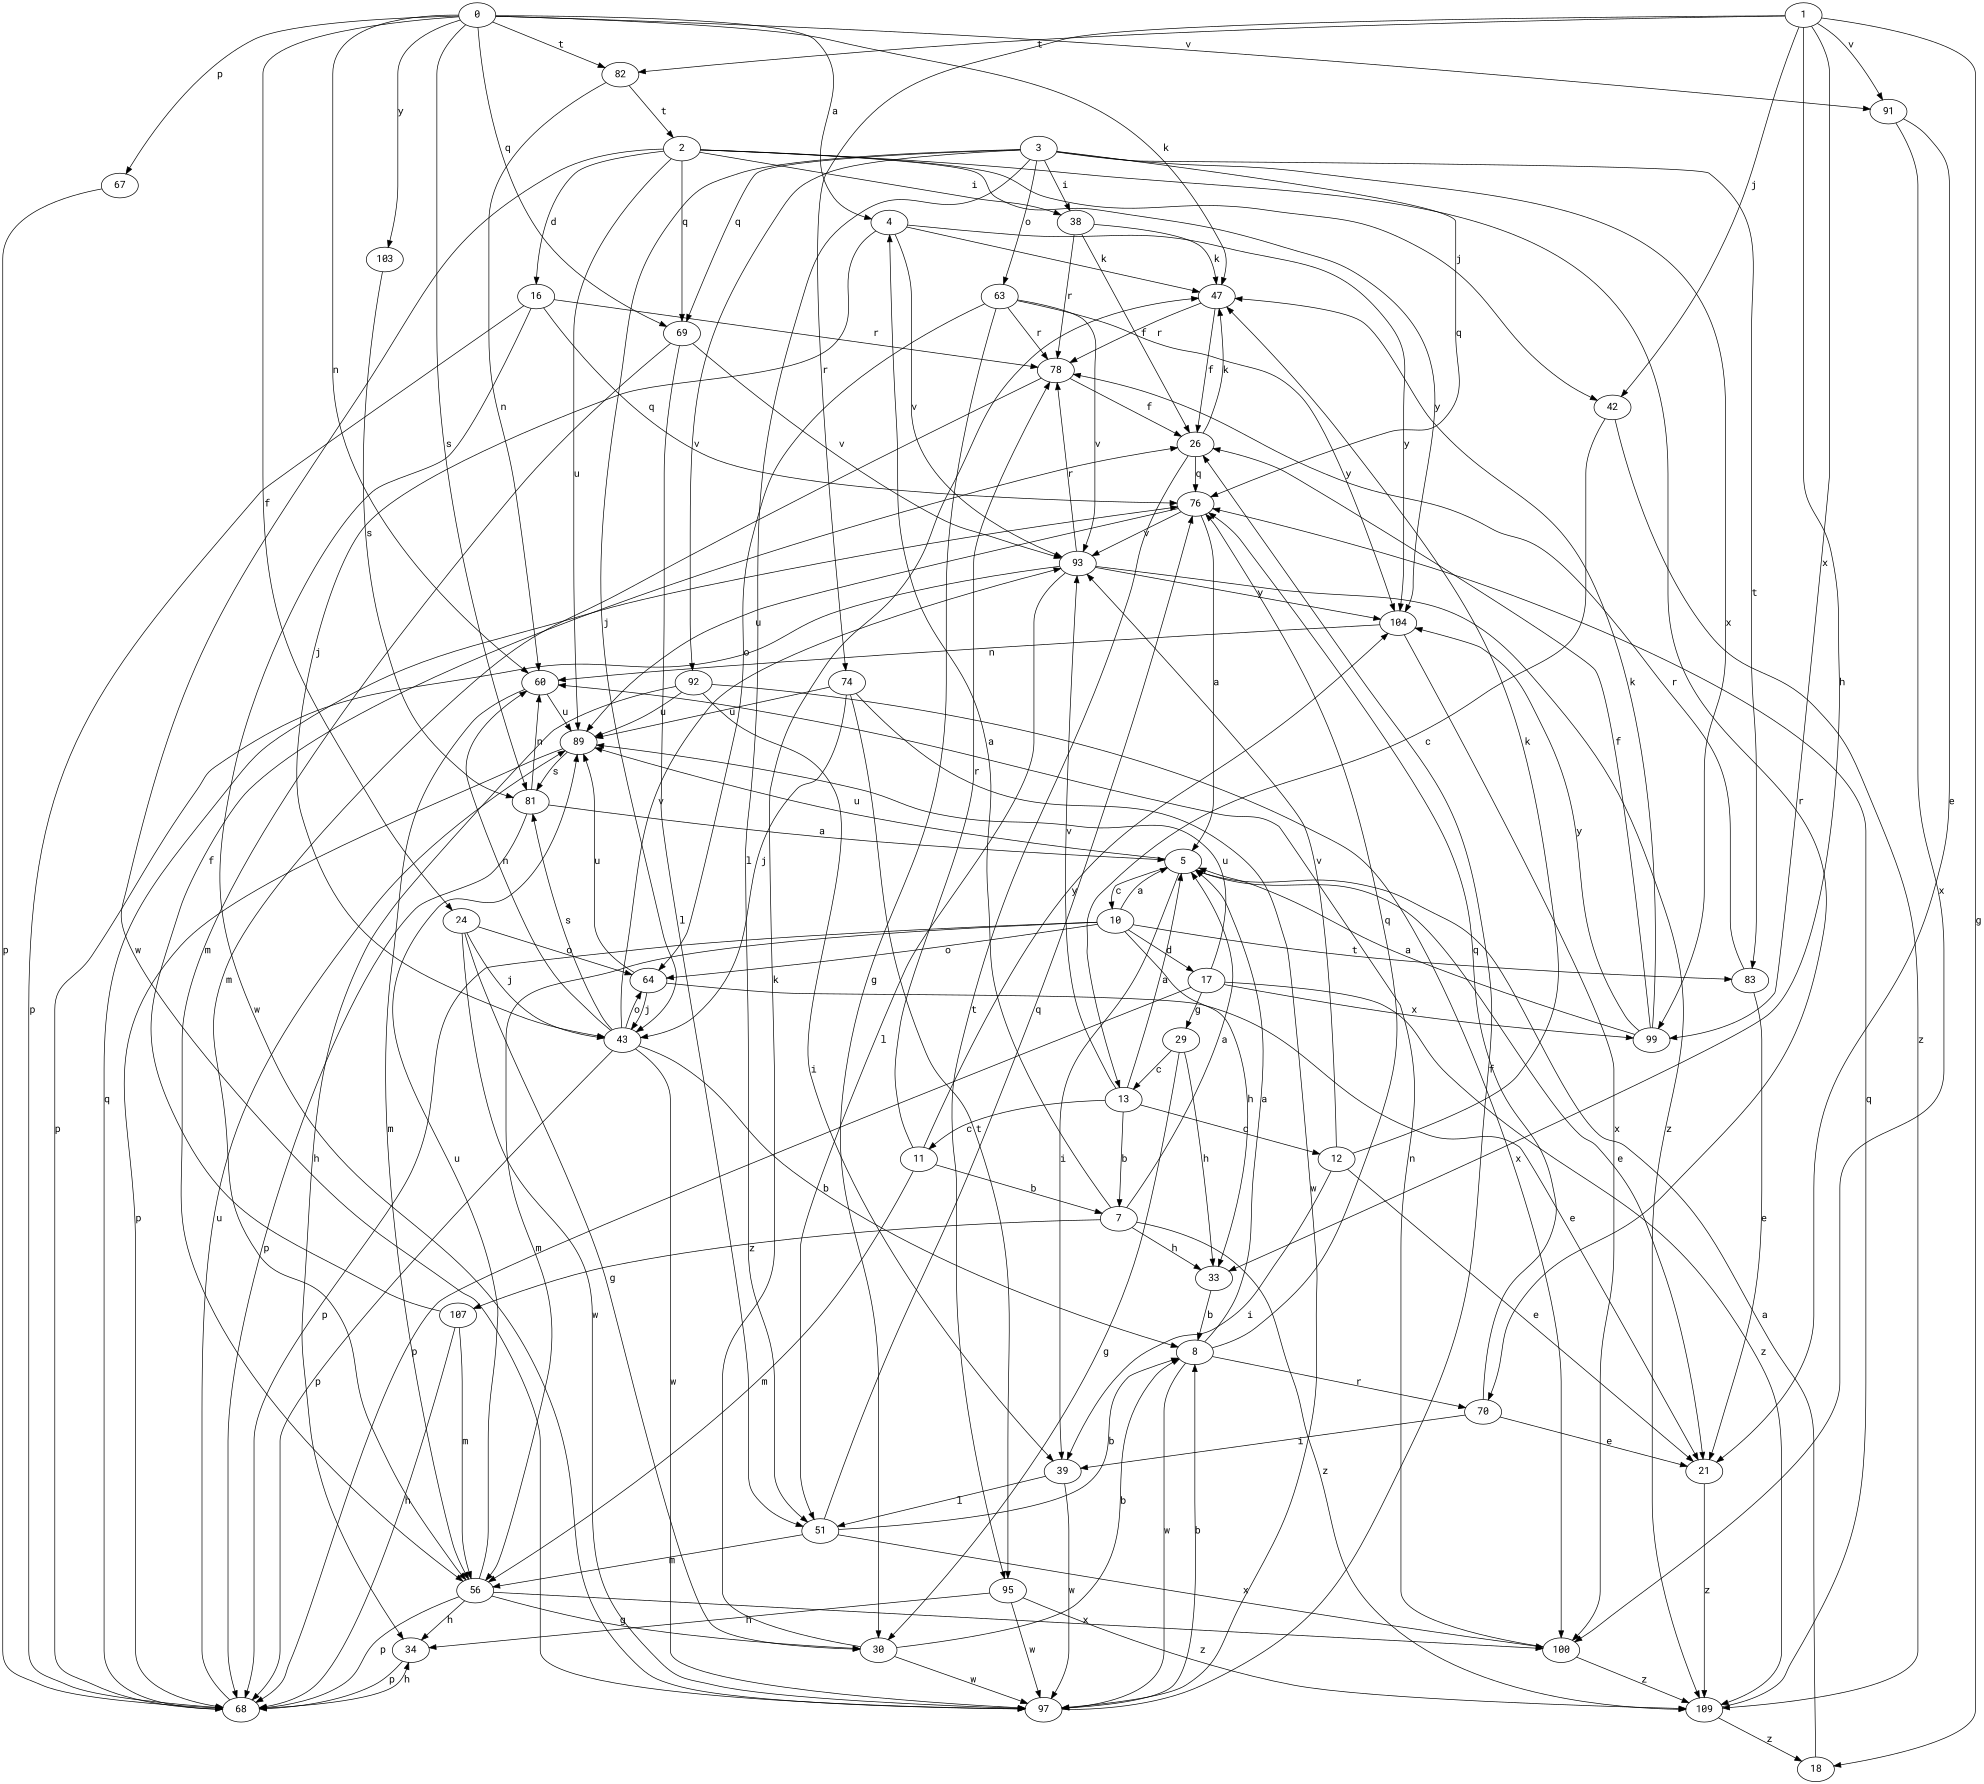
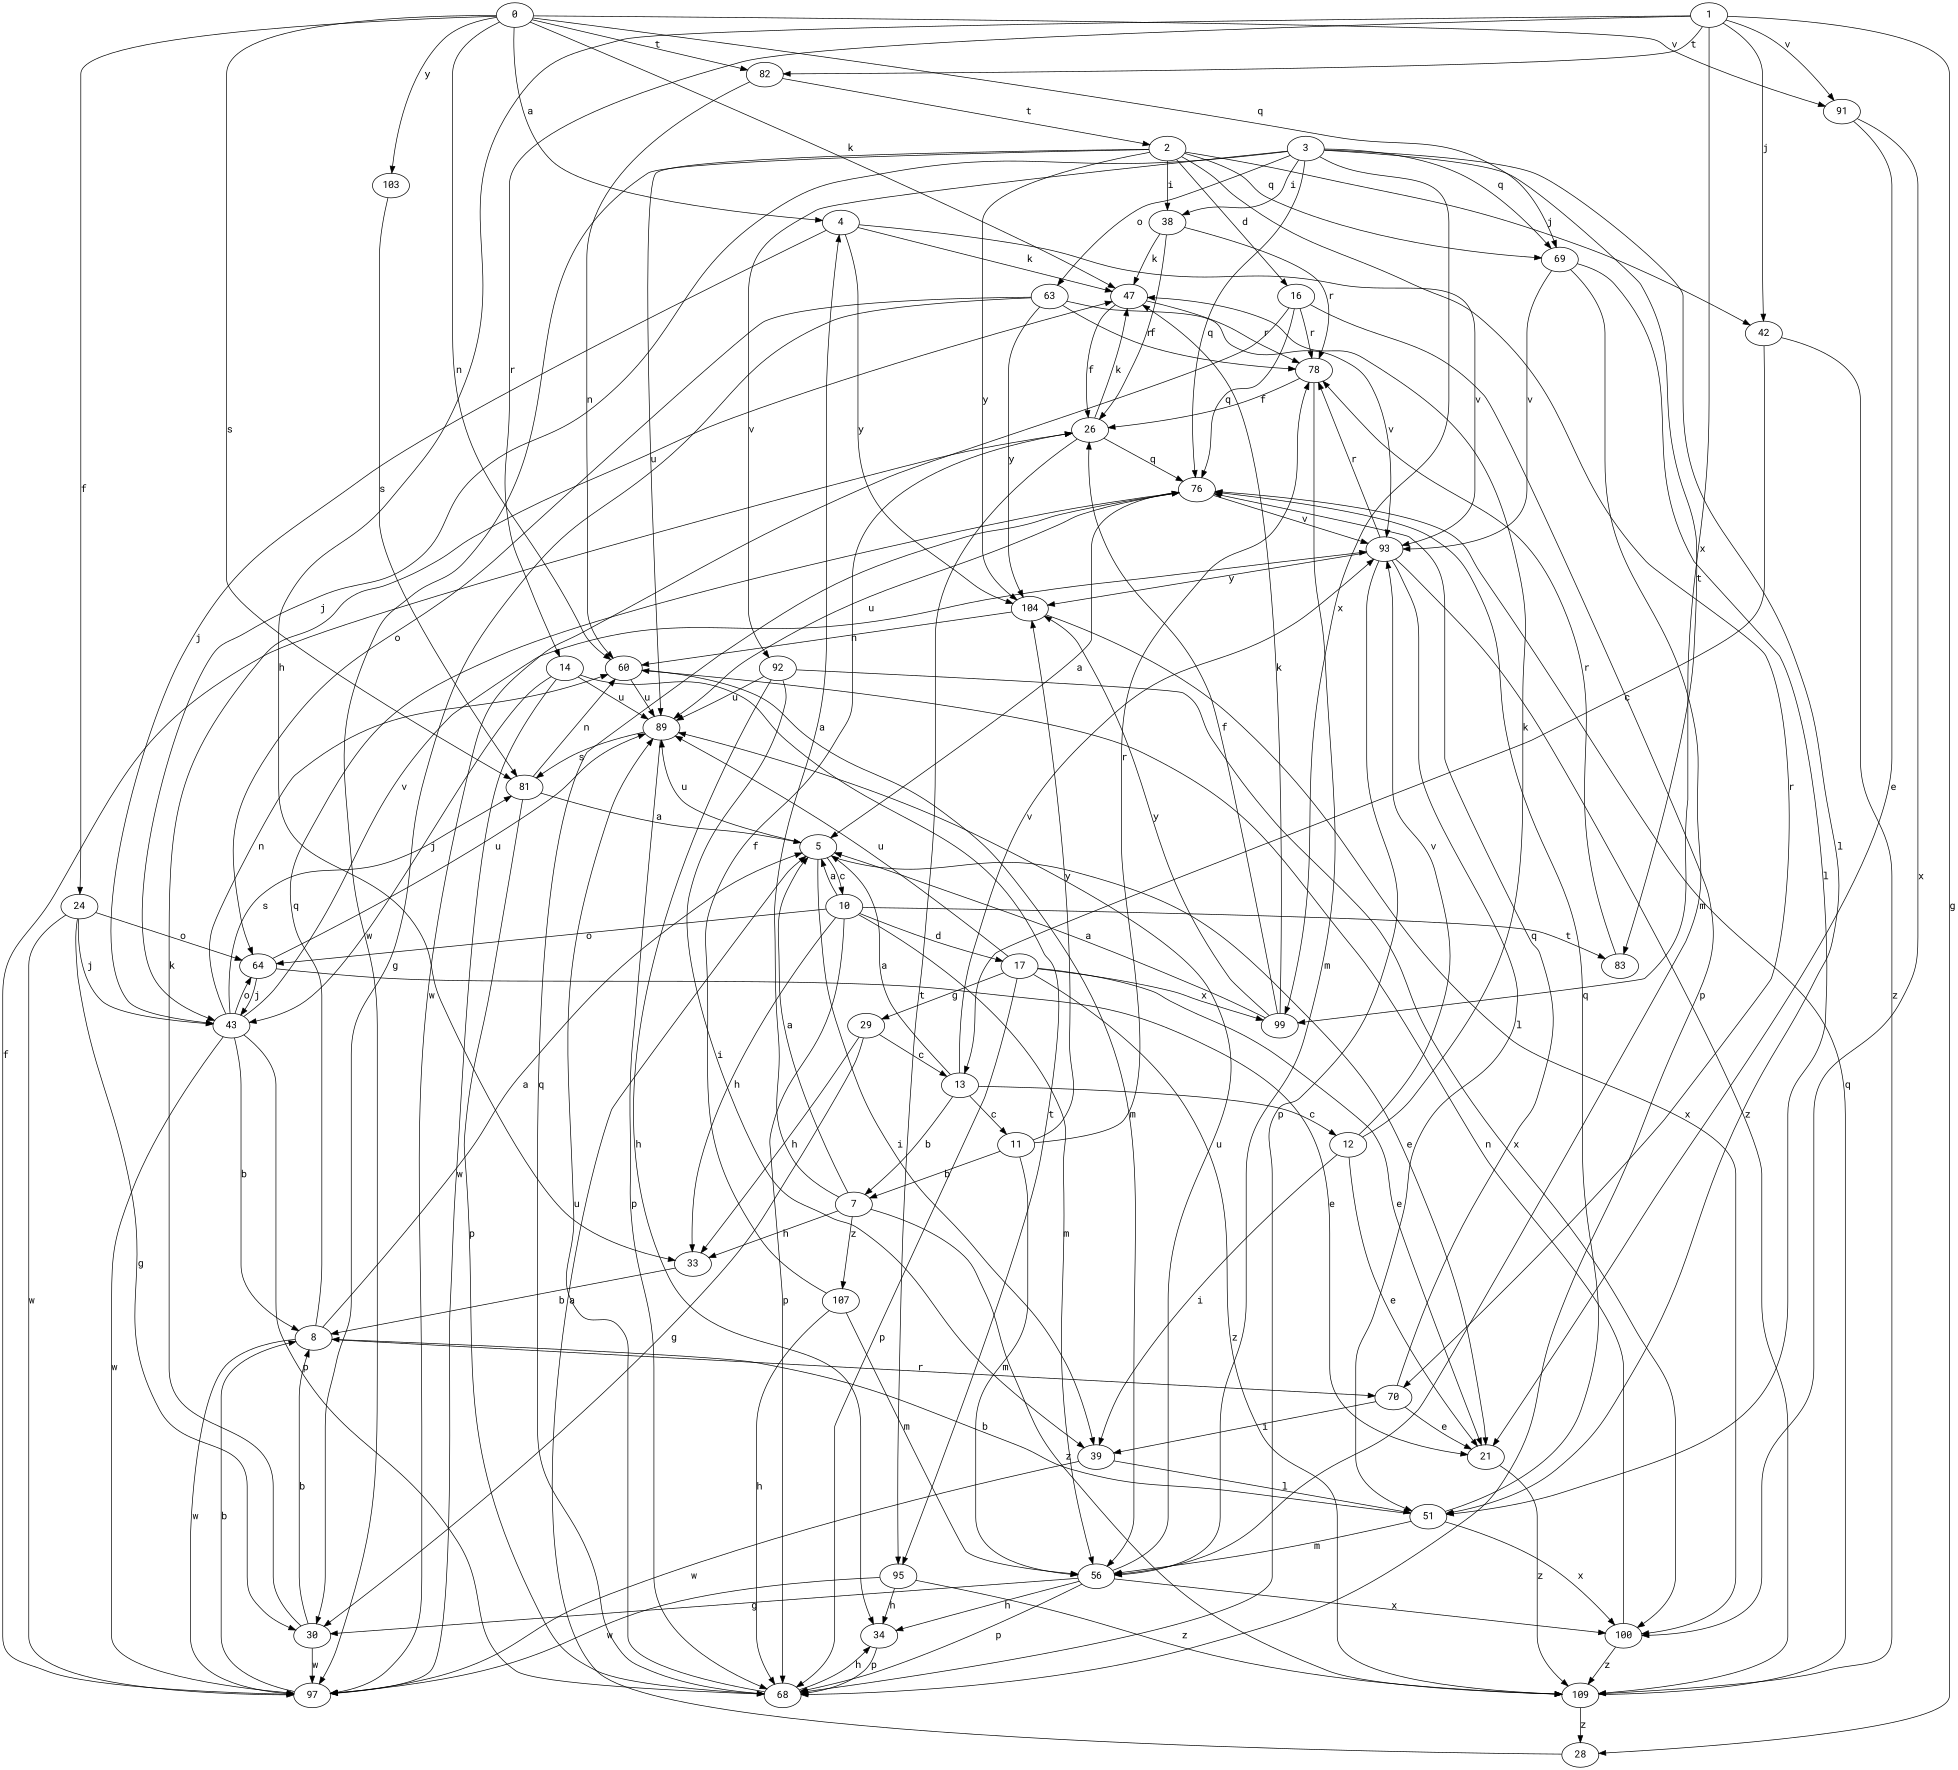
node "67": removed
node "74": label "74" -> "14"
edge "83" -> "21": now "17" -> "21"
node "18": label "18" -> "28"
